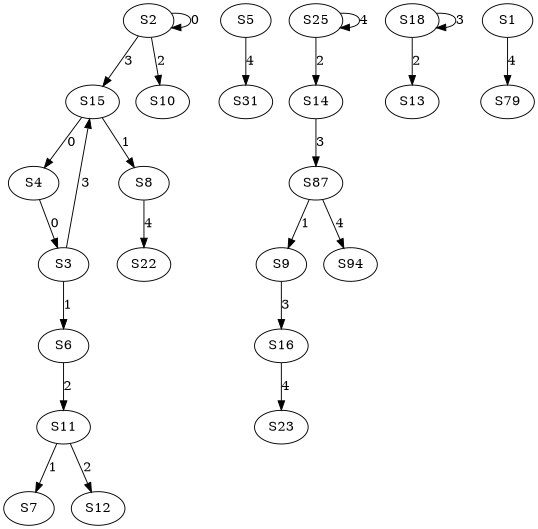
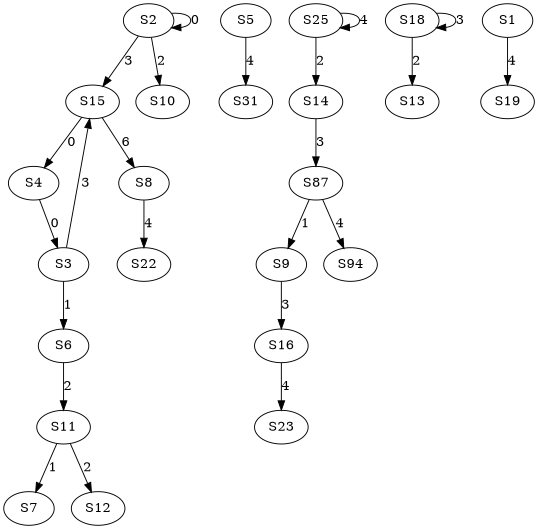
node "S79": label "S79" -> "S19"
edge "S15" -> "S8": label "1" -> "6"
